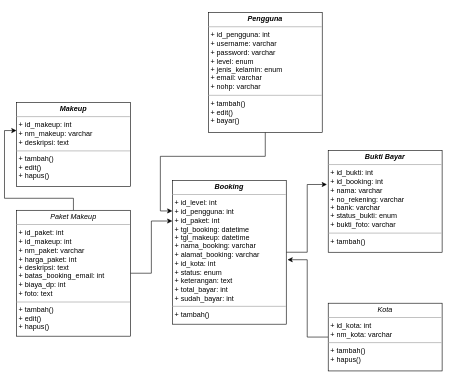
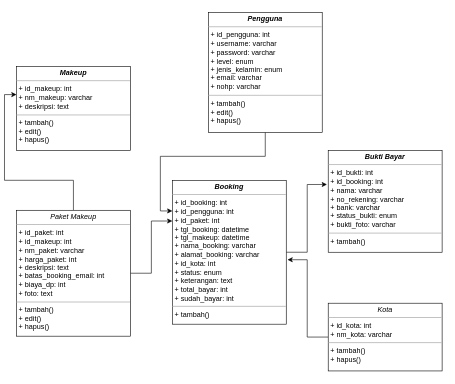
node "Pengguna + id_pengguna: int + username: varchar + password: varchar + level: enum + jenis_kelamin: enum + email: varchar + nohp: varchar + tambah() + edit() + bayar()": label "Pengguna + id_pengguna: int + username: varchar + password: varchar + level: enum + jenis_kelamin: enum + email: varchar + nohp: varchar + tambah() + edit() + bayar()" -> "Pengguna + id_pengguna: int + username: varchar + password: varchar + level: enum + jenis_kelamin: enum + email: varchar + nohp: varchar + tambah() + edit() + hapus()"
node "Makeup + id_makeup: int + nm_makeup: varchar + deskripsi: text + tambah() + edit() + hapus()": moved (74, 144) -> (74, 108)
node "Booking + id_level: int + id_pengguna: int + id_paket: int + tgl_booking: datetime + tgl_makeup: datetime + nama_booking: varchar + alamat_booking: varchar + id_kota: int + status: enum + keterangan: text + total_bayar: int + sudah_bayar: int + tambah()": label "Booking + id_level: int + id_pengguna: int + id_paket: int + tgl_booking: datetime + tgl_makeup: datetime + nama_booking: varchar + alamat_booking: varchar + id_kota: int + status: enum + keterangan: text + total_bayar: int + sudah_bayar: int + tambah()" -> "Booking + id_booking: int + id_pengguna: int + id_paket: int + tgl_booking: datetime + tgl_makeup: datetime + nama_booking: varchar + alamat_booking: varchar + id_kota: int + status: enum + keterangan: text + total_bayar: int + sudah_bayar: int + tambah()"
